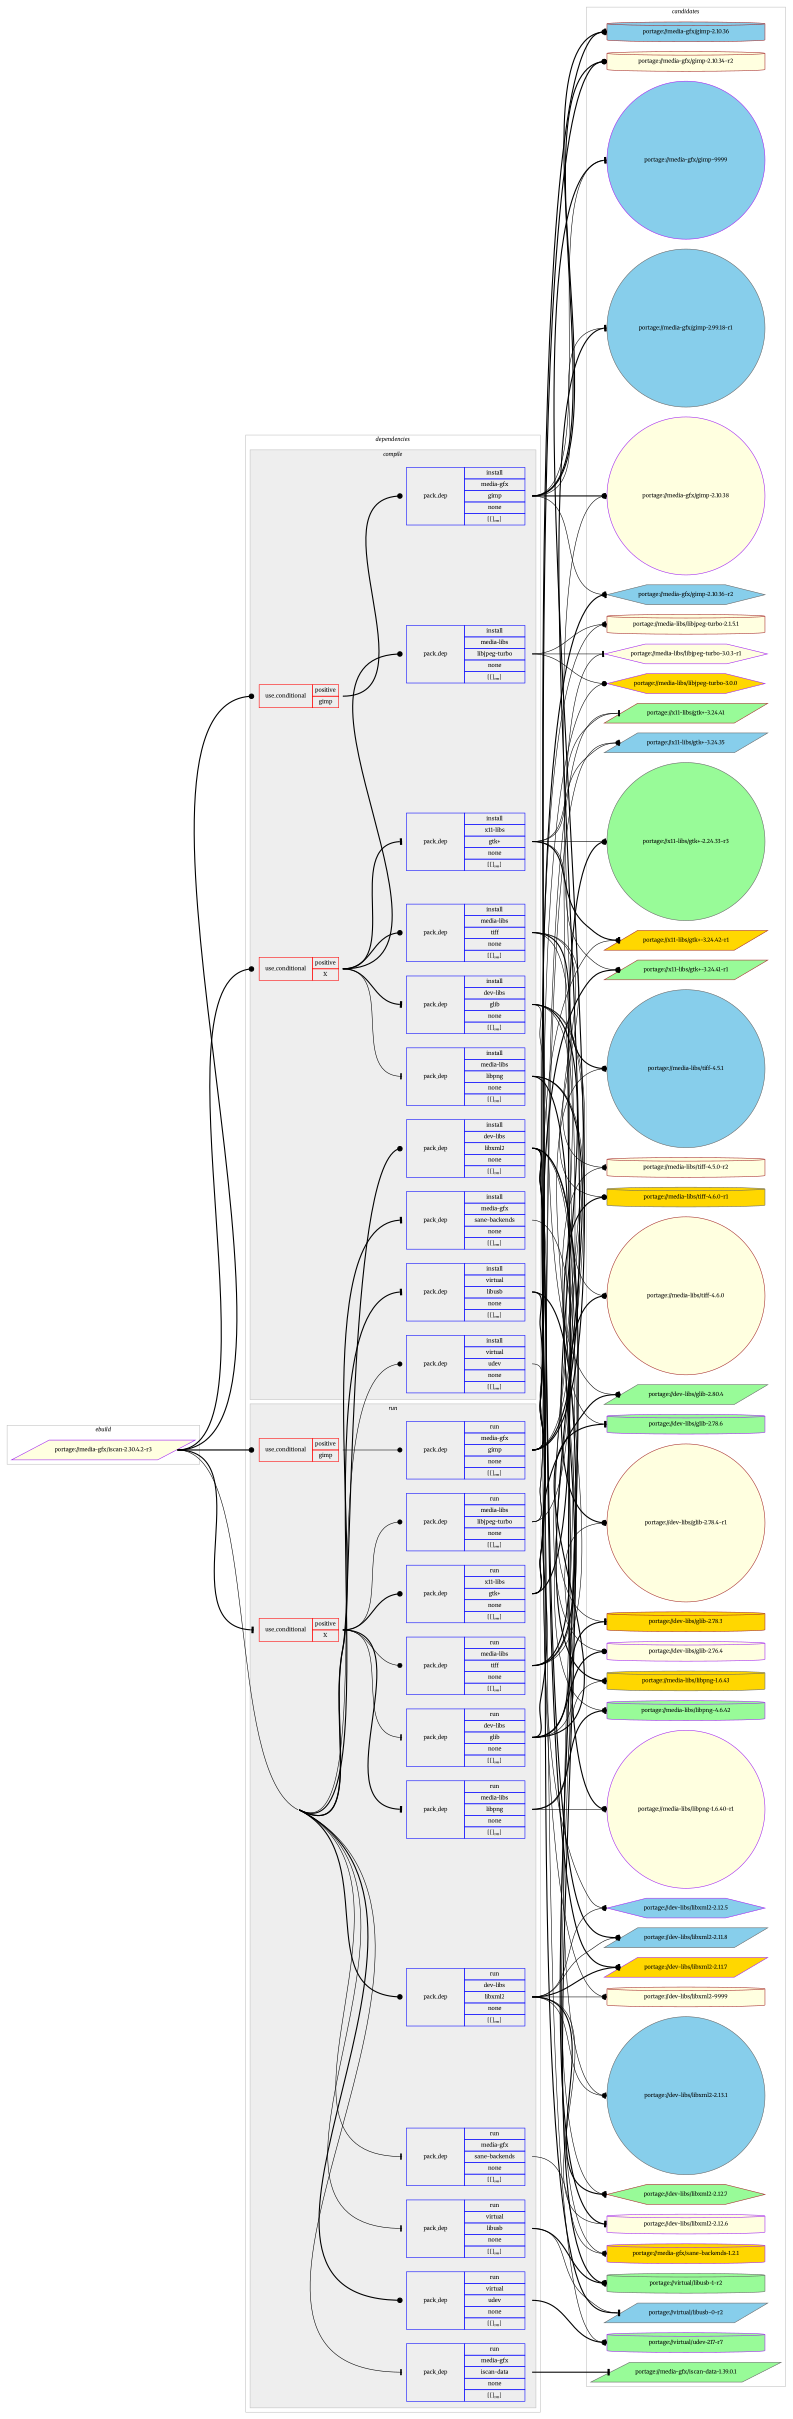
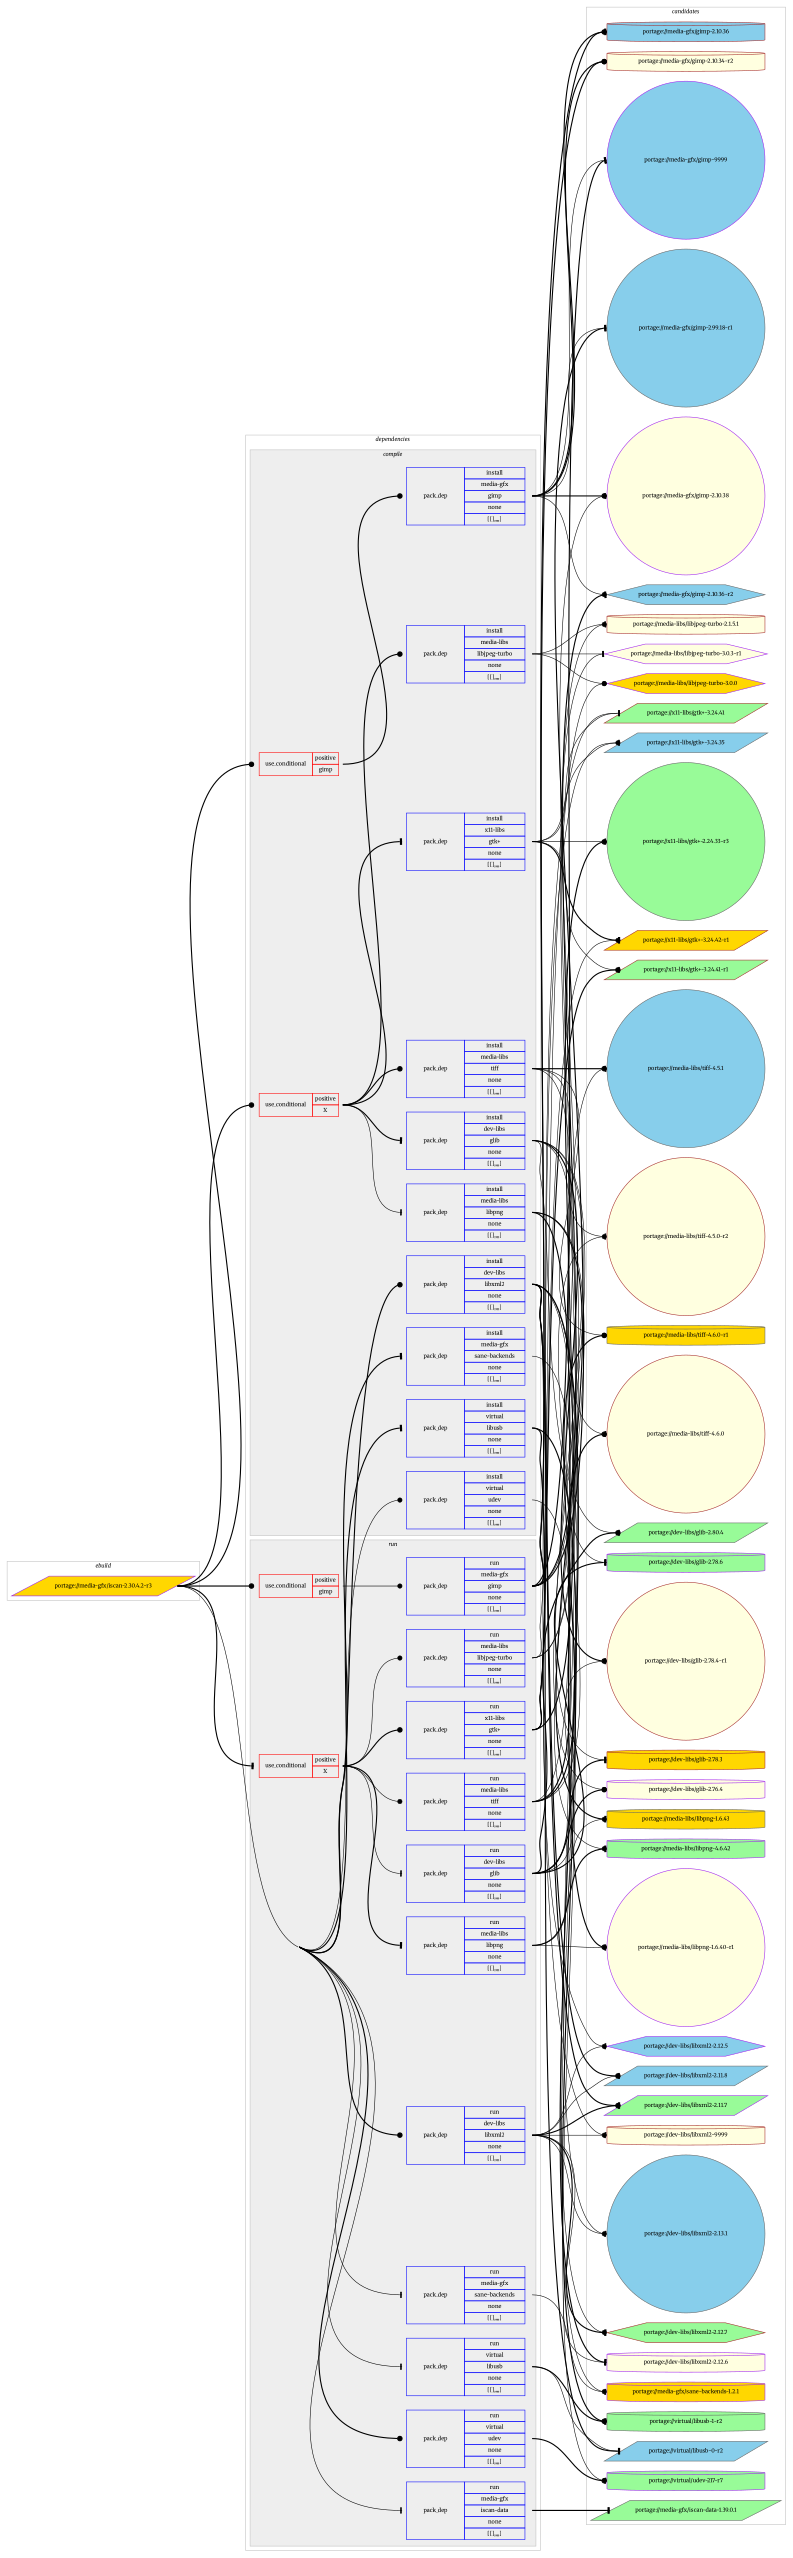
node "portage://media-libs/tiff-4.5.0-r2": shape cylinder -> circle
node "portage://media-gfx/iscan-2.30.4.2-r3": fillcolor lightyellow -> gold
node "portage://dev-libs/libxml2-2.11.7": fillcolor gold -> palegreen
